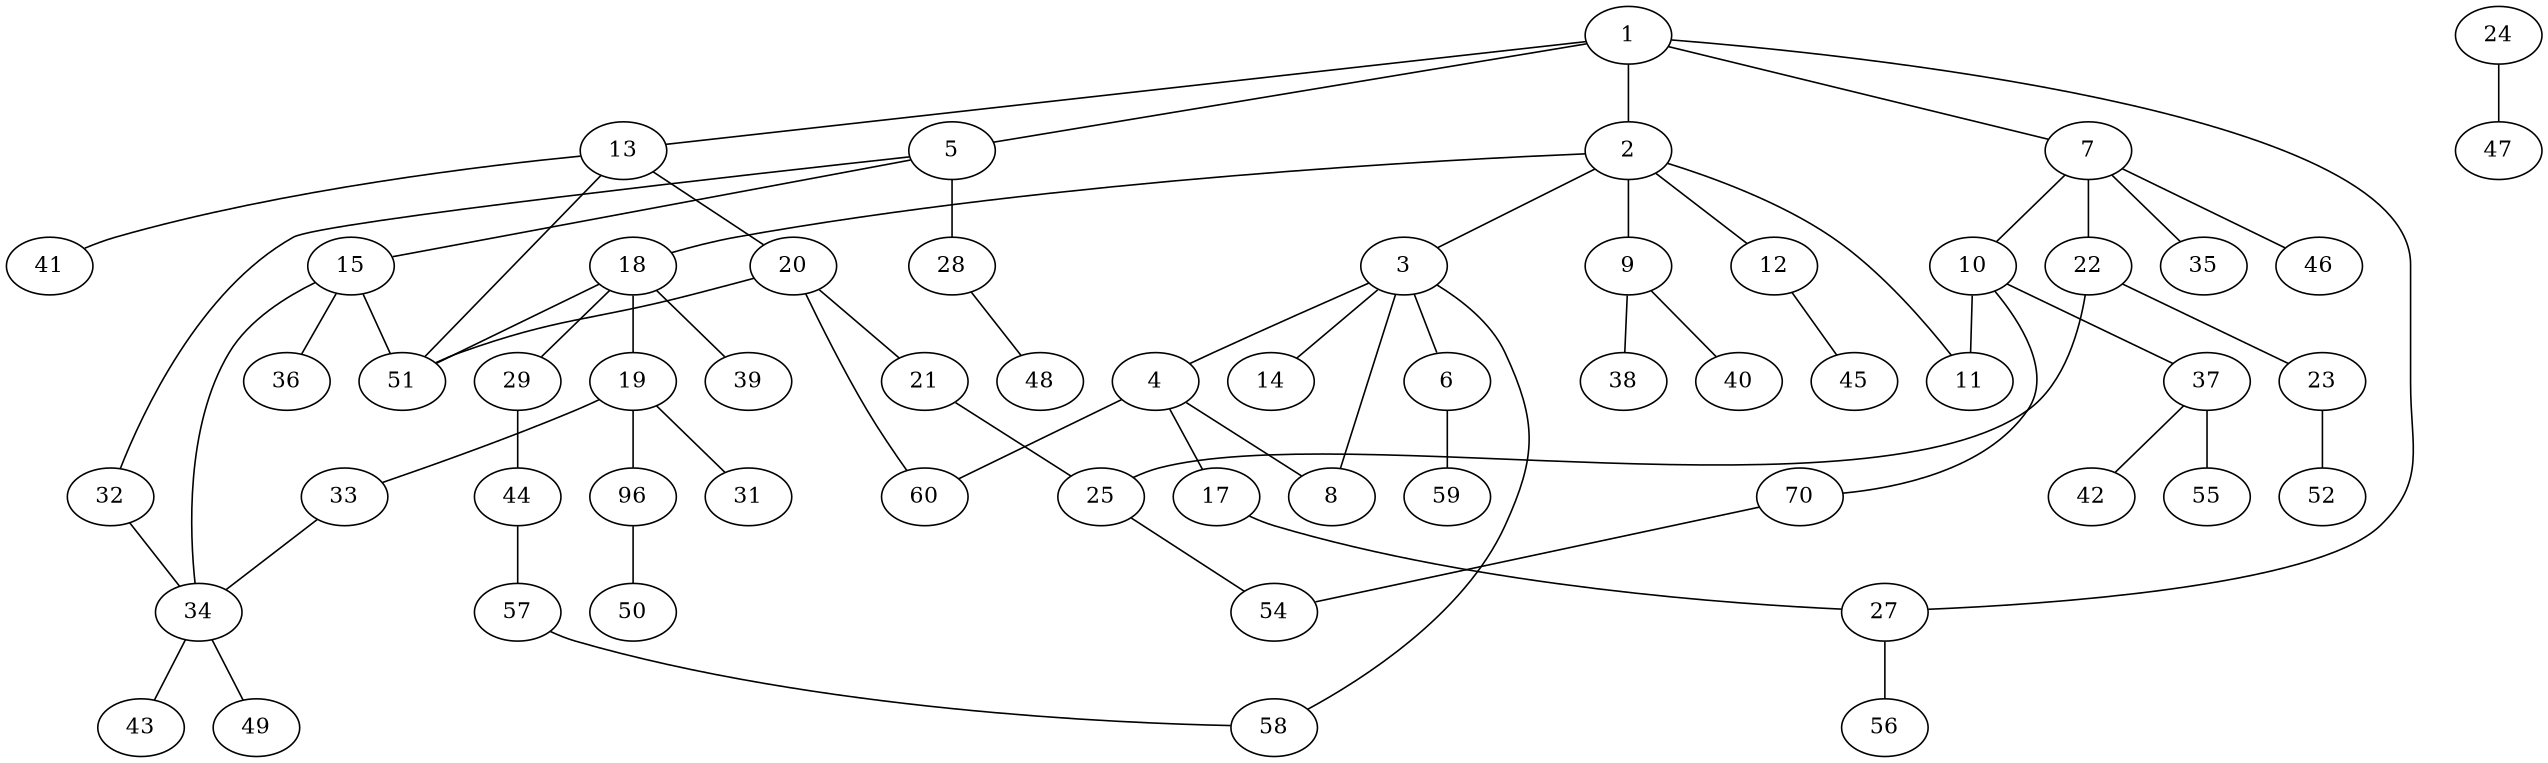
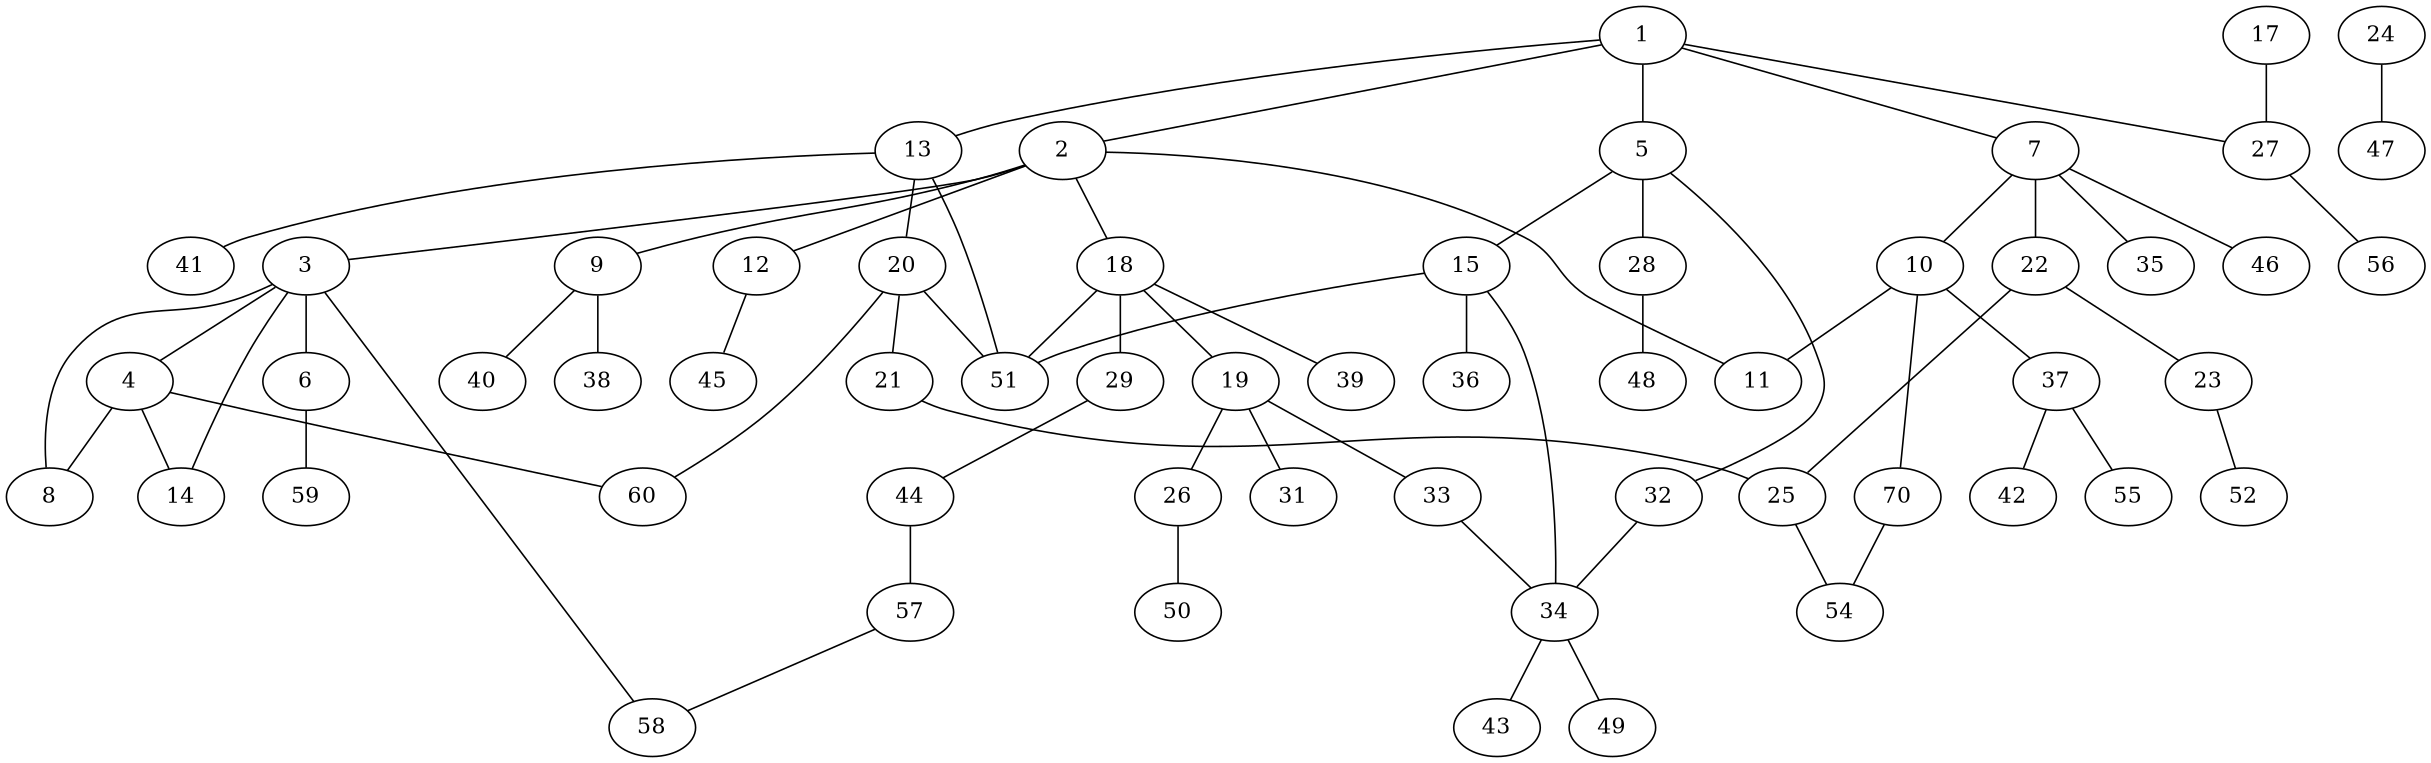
edge "4" -- "17": now "4" -- "14"
node "96": label "96" -> "26"
